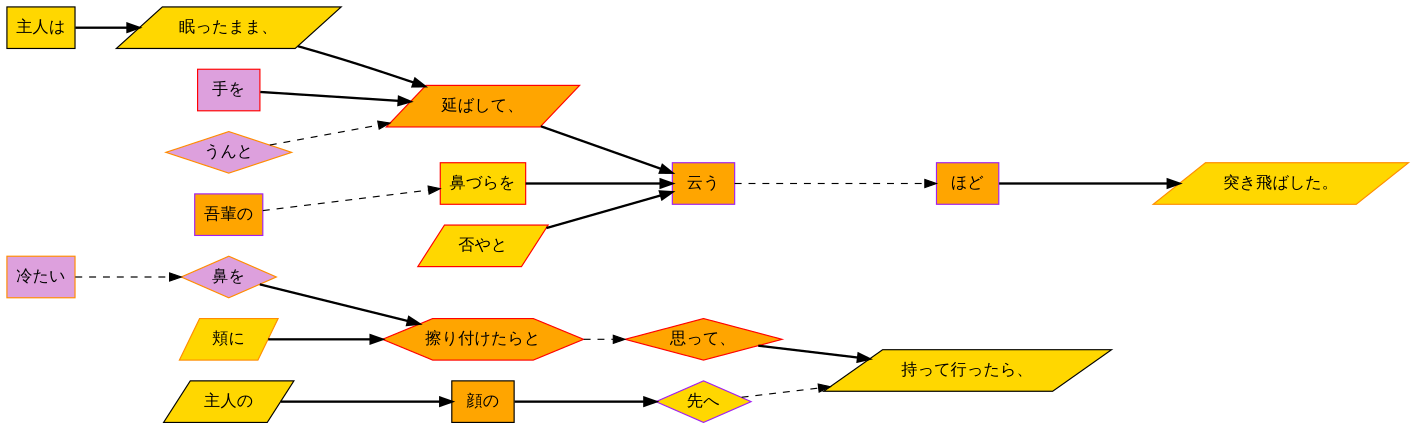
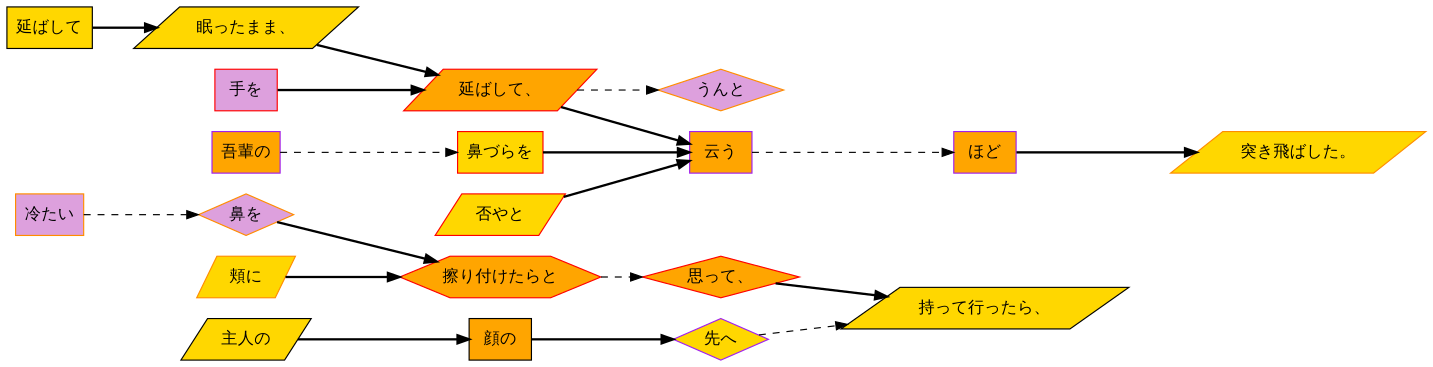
node "主人は": label "主人は" -> "延ばして"
edge "うんと" -> "延ばして、": reversed
